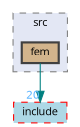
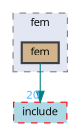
cluster "src": label "src" -> "fem"
